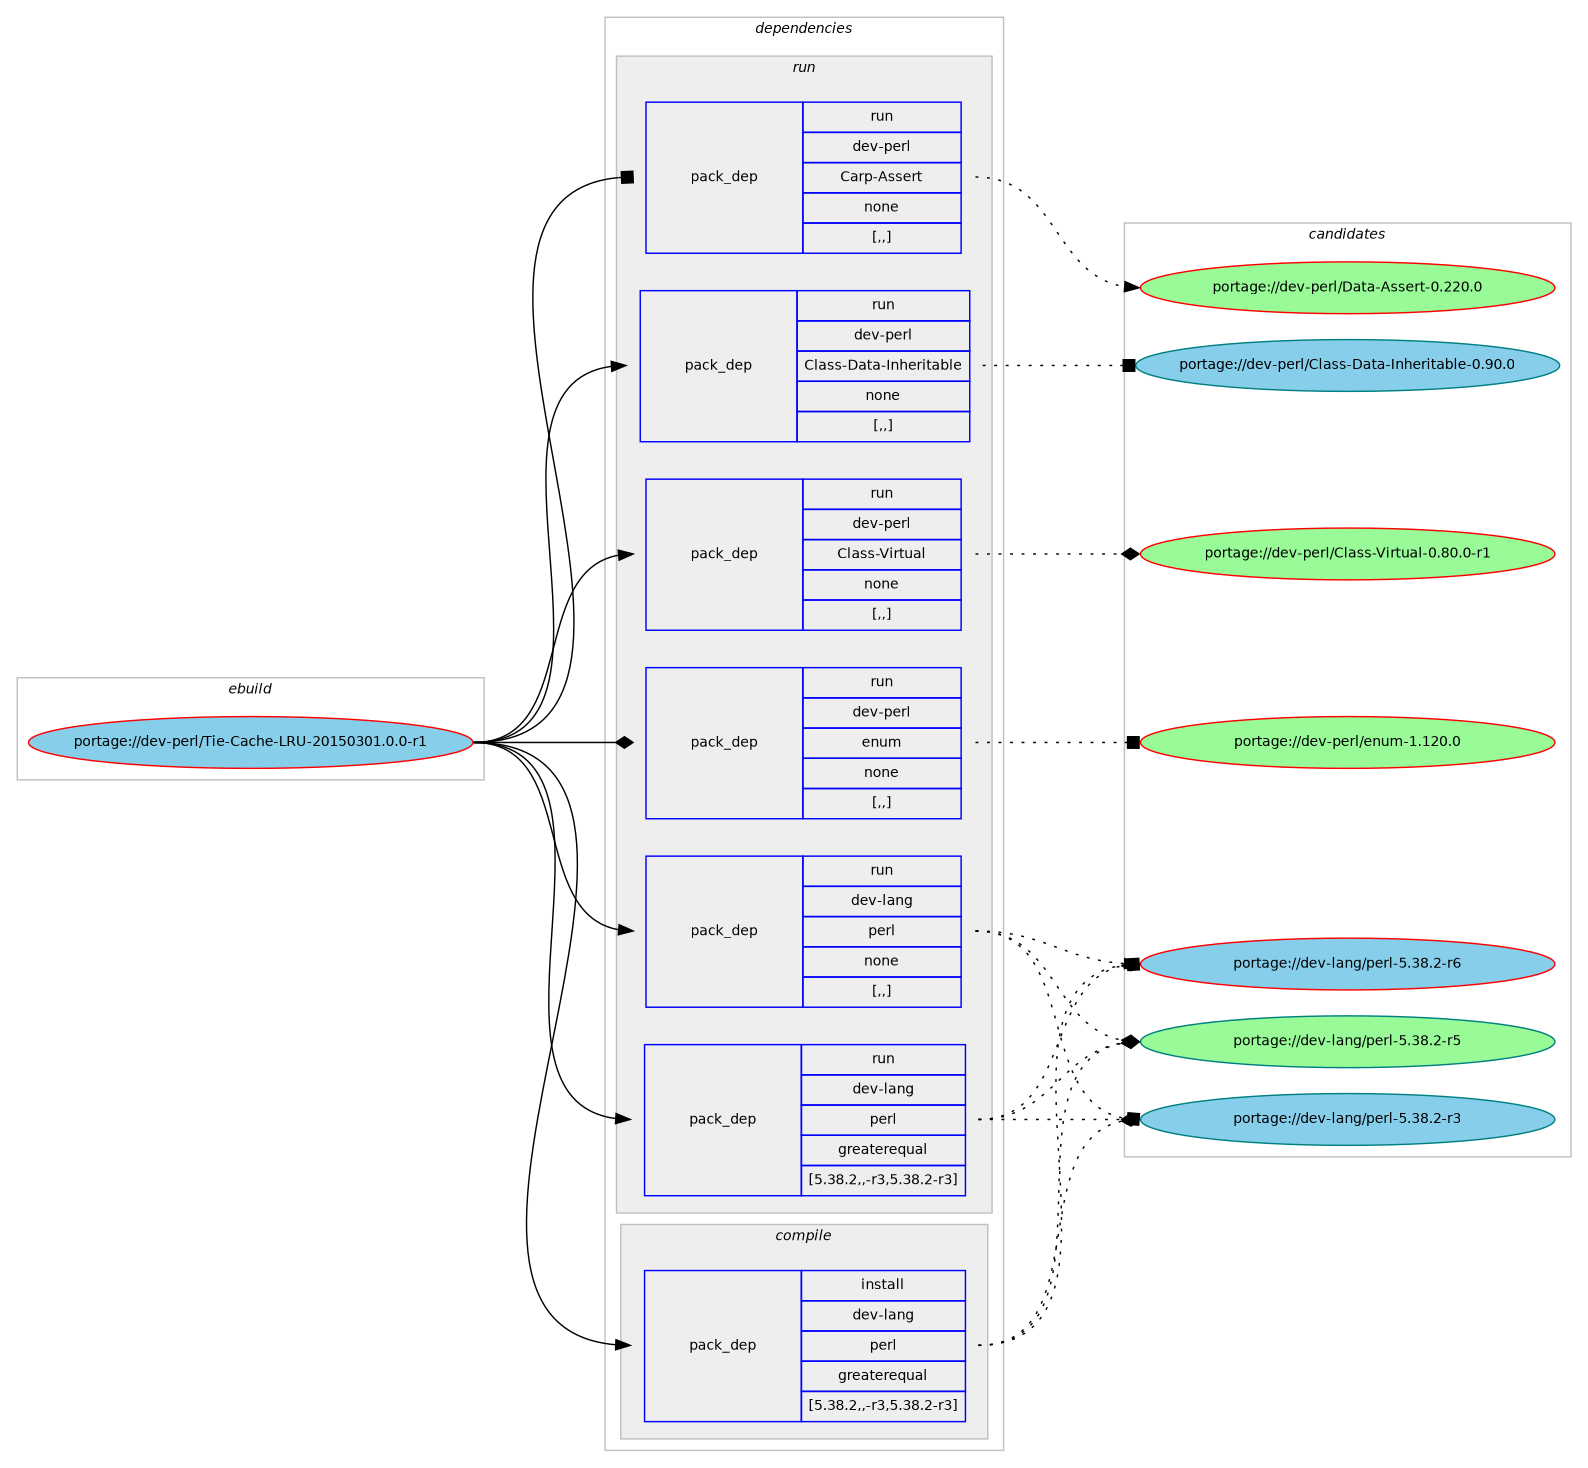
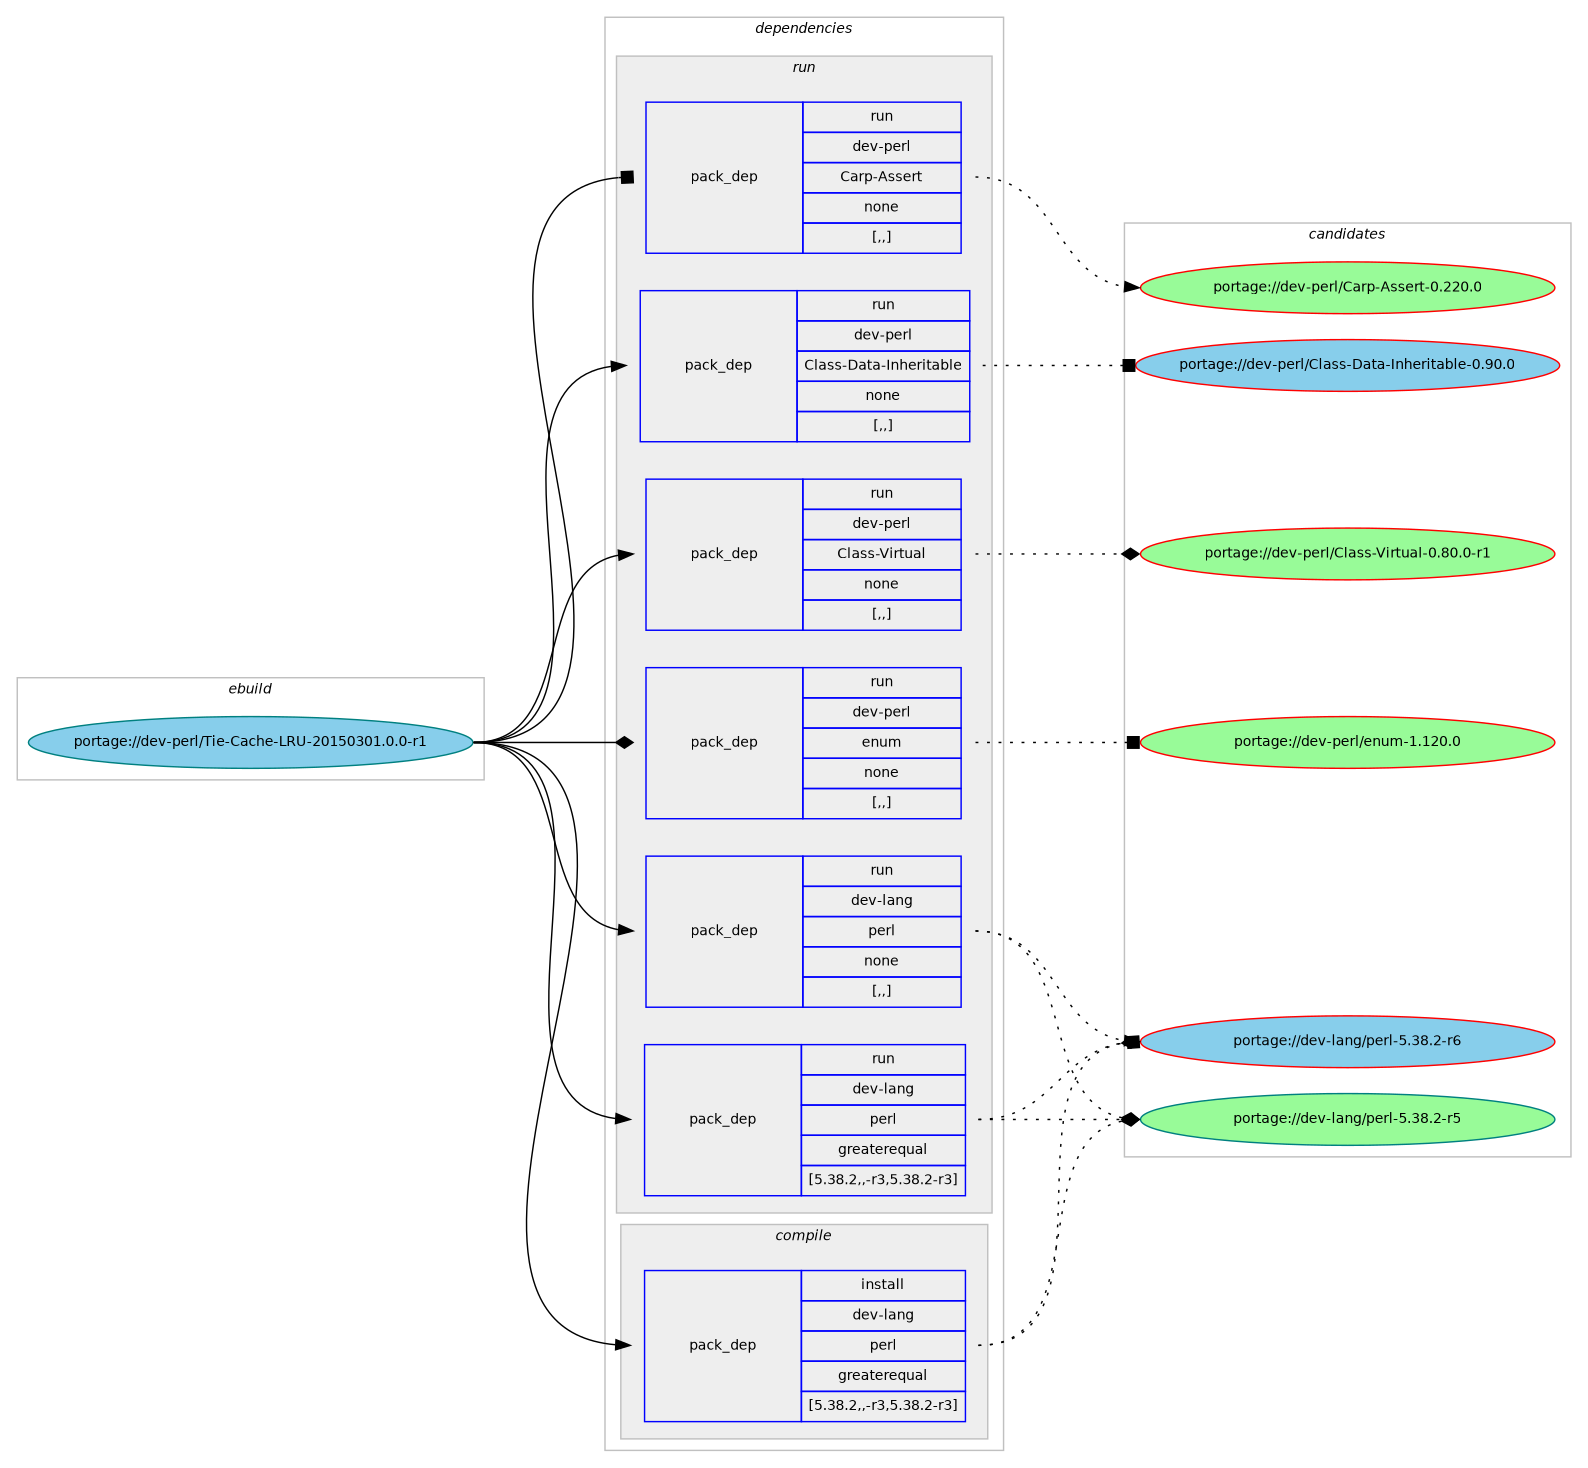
node "portage://dev-perl/Data-Assert-0.220.0": label "portage://dev-perl/Data-Assert-0.220.0" -> "portage://dev-perl/Carp-Assert-0.220.0"
node "portage://dev-perl/Class-Data-Inheritable-0.90.0": color teal -> red
node "portage://dev-perl/Tie-Cache-LRU-20150301.0.0-r1": color red -> teal
node "portage://dev-lang/perl-5.38.2-r3": removed
